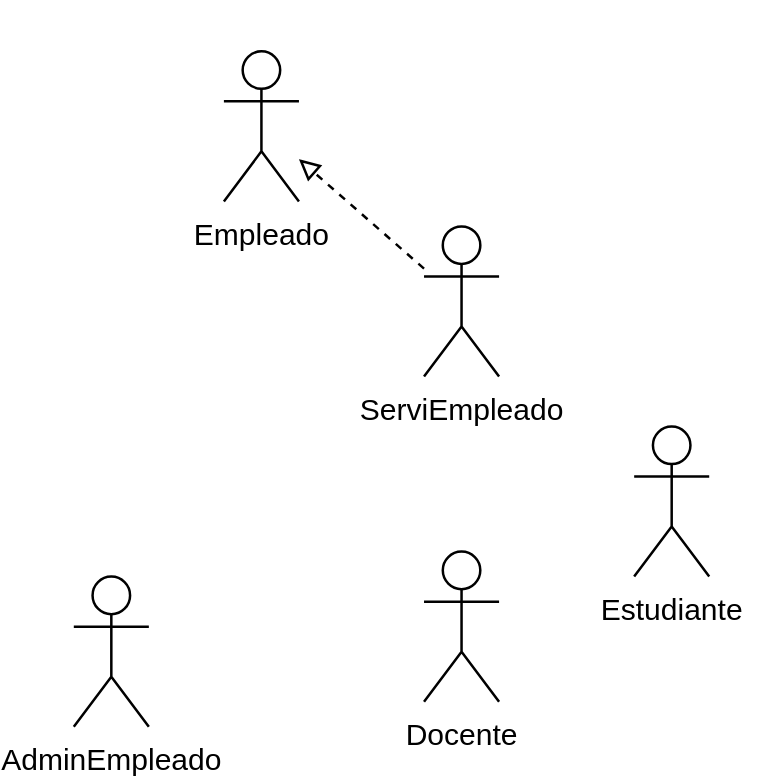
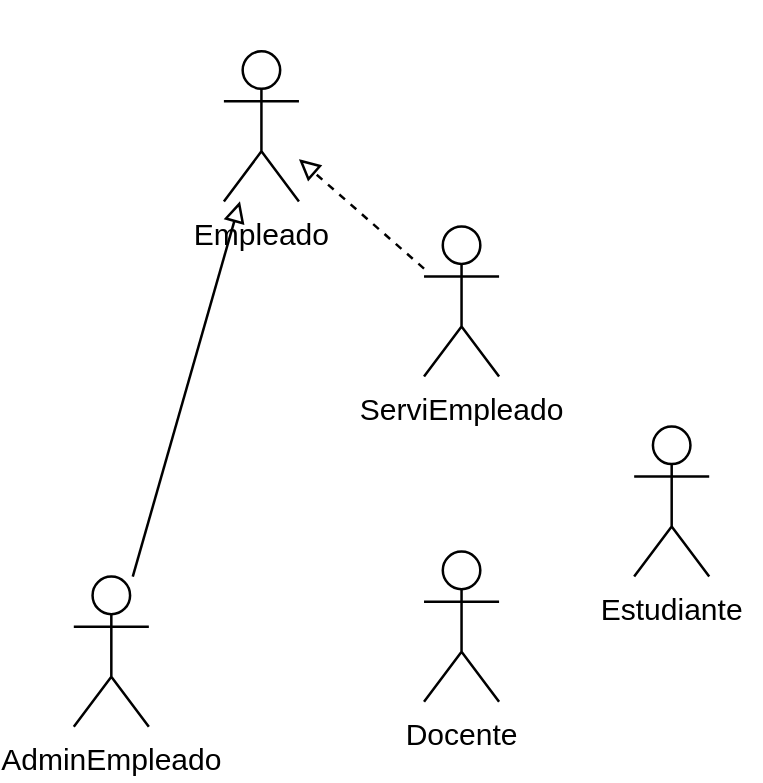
edge "AdminEmpleado" -> "Empleado": added
